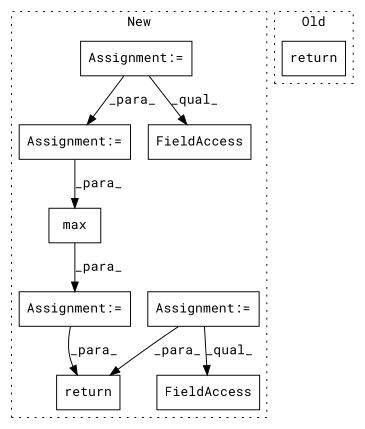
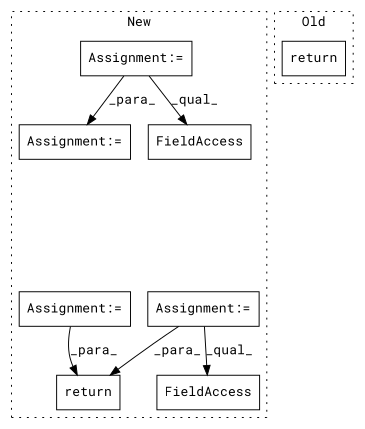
node "max": removed
